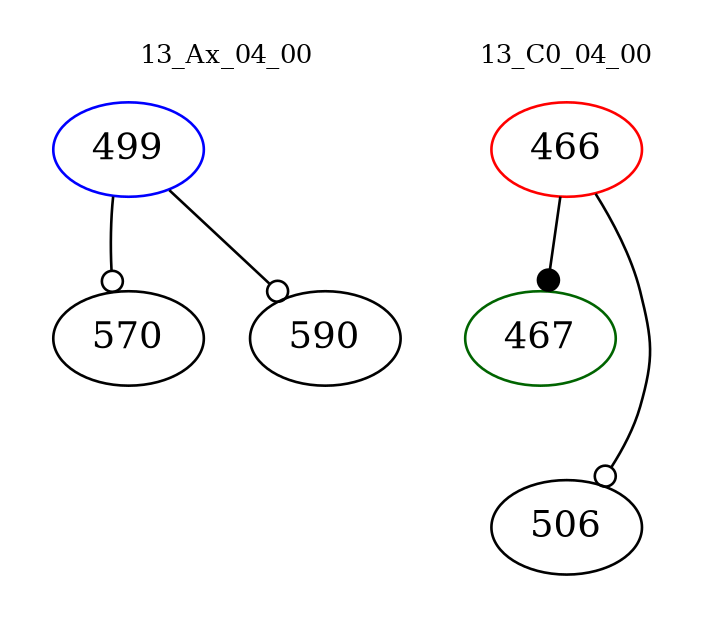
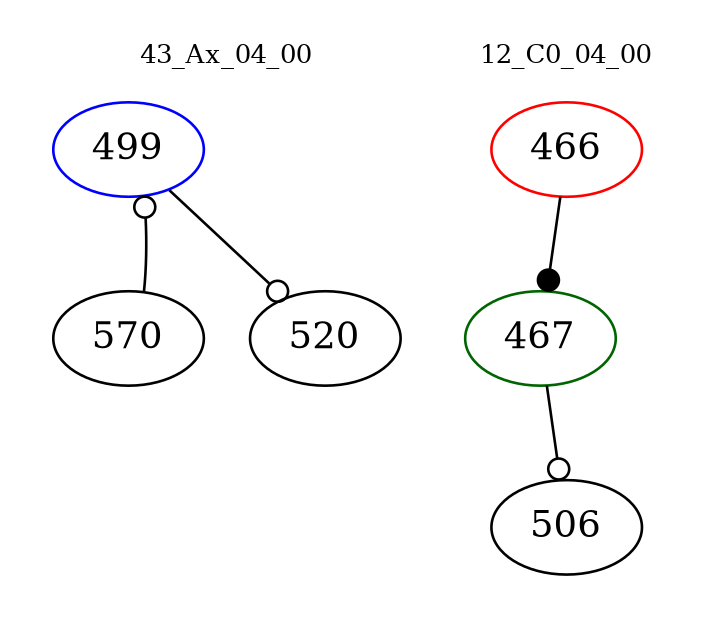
cluster "13_Ax_04_00": label "13_Ax_04_00" -> "43_Ax_04_00"
cluster "13_C0_04_00": label "13_C0_04_00" -> "12_C0_04_00"
edge "499" -> "570": reversed
edge "466" -> "506": now "467" -> "506"
node "590": label "590" -> "520"
